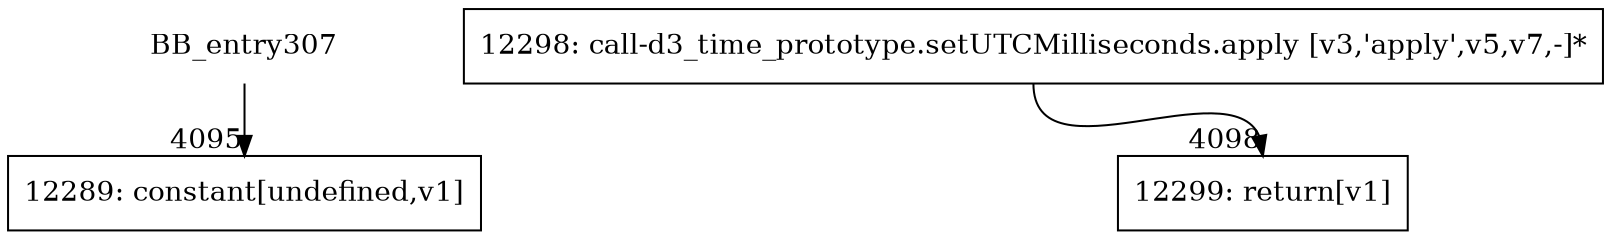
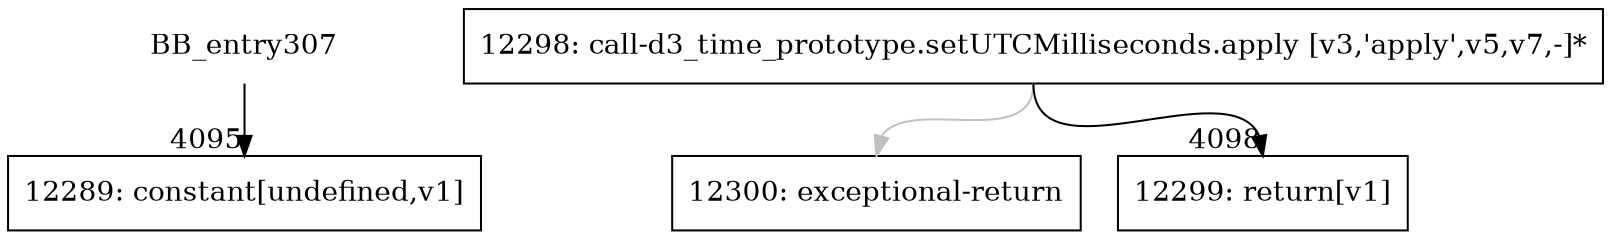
node "12300: exceptional-return": added
